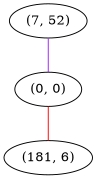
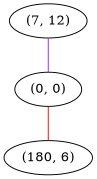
node "(7, 52)": label "(7, 52)" -> "(7, 12)"
node "(181, 6)": label "(181, 6)" -> "(180, 6)"
